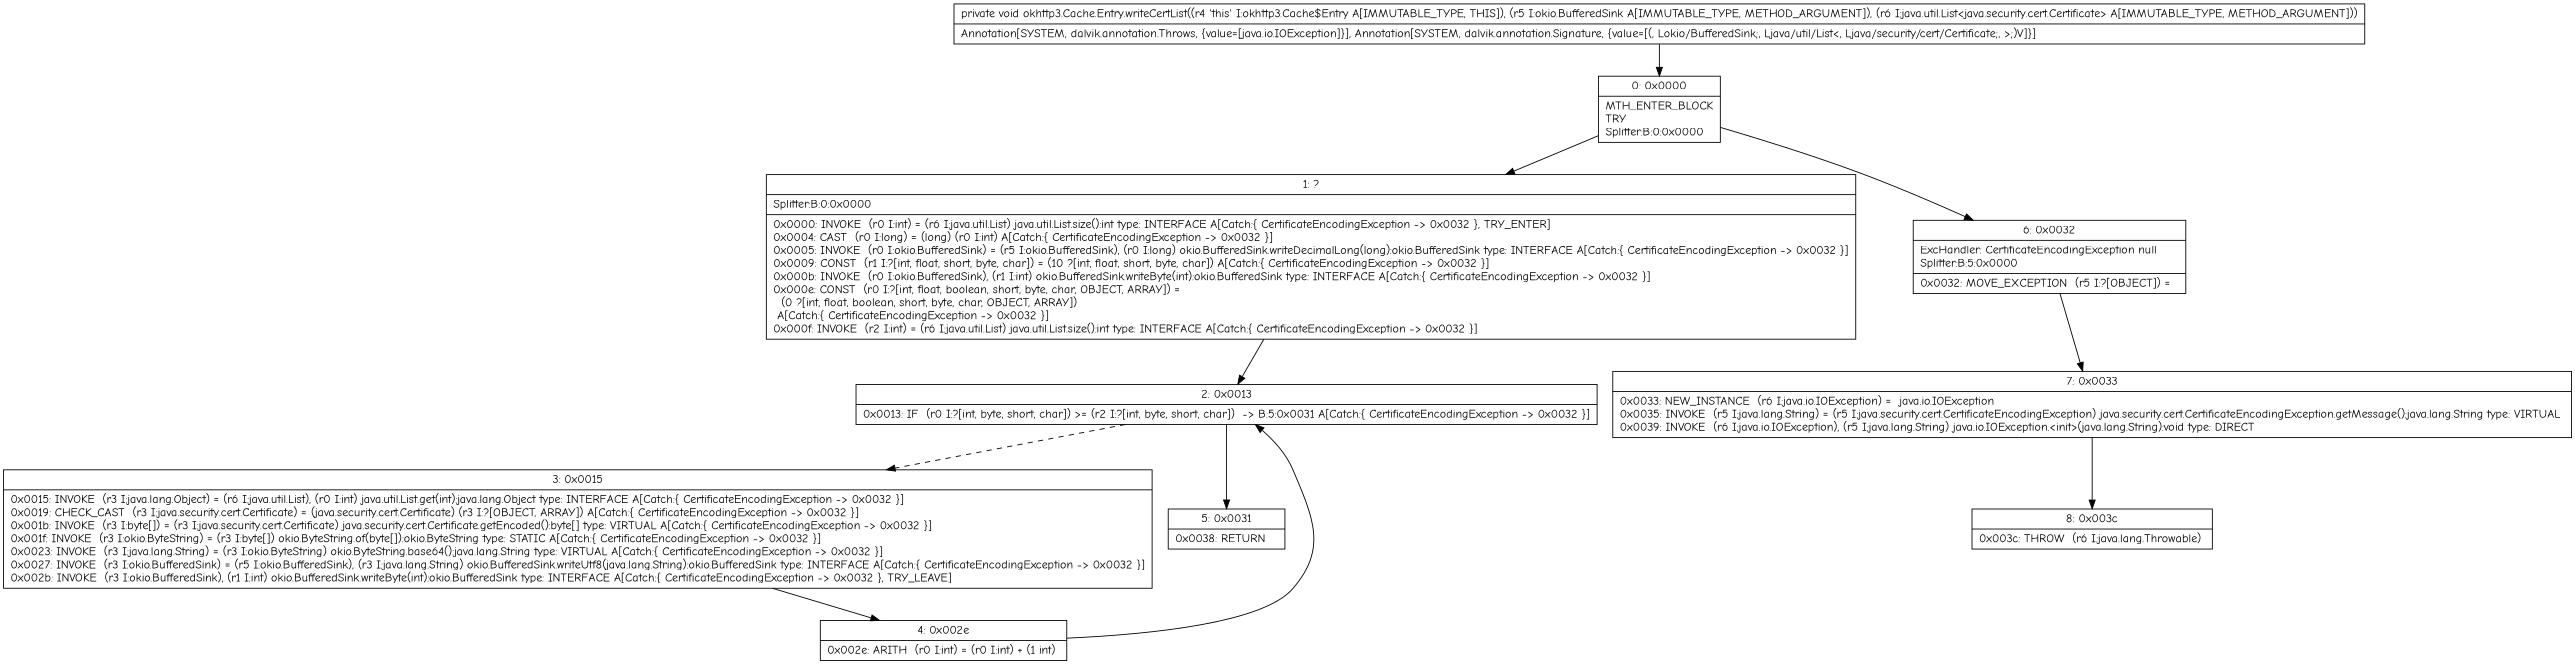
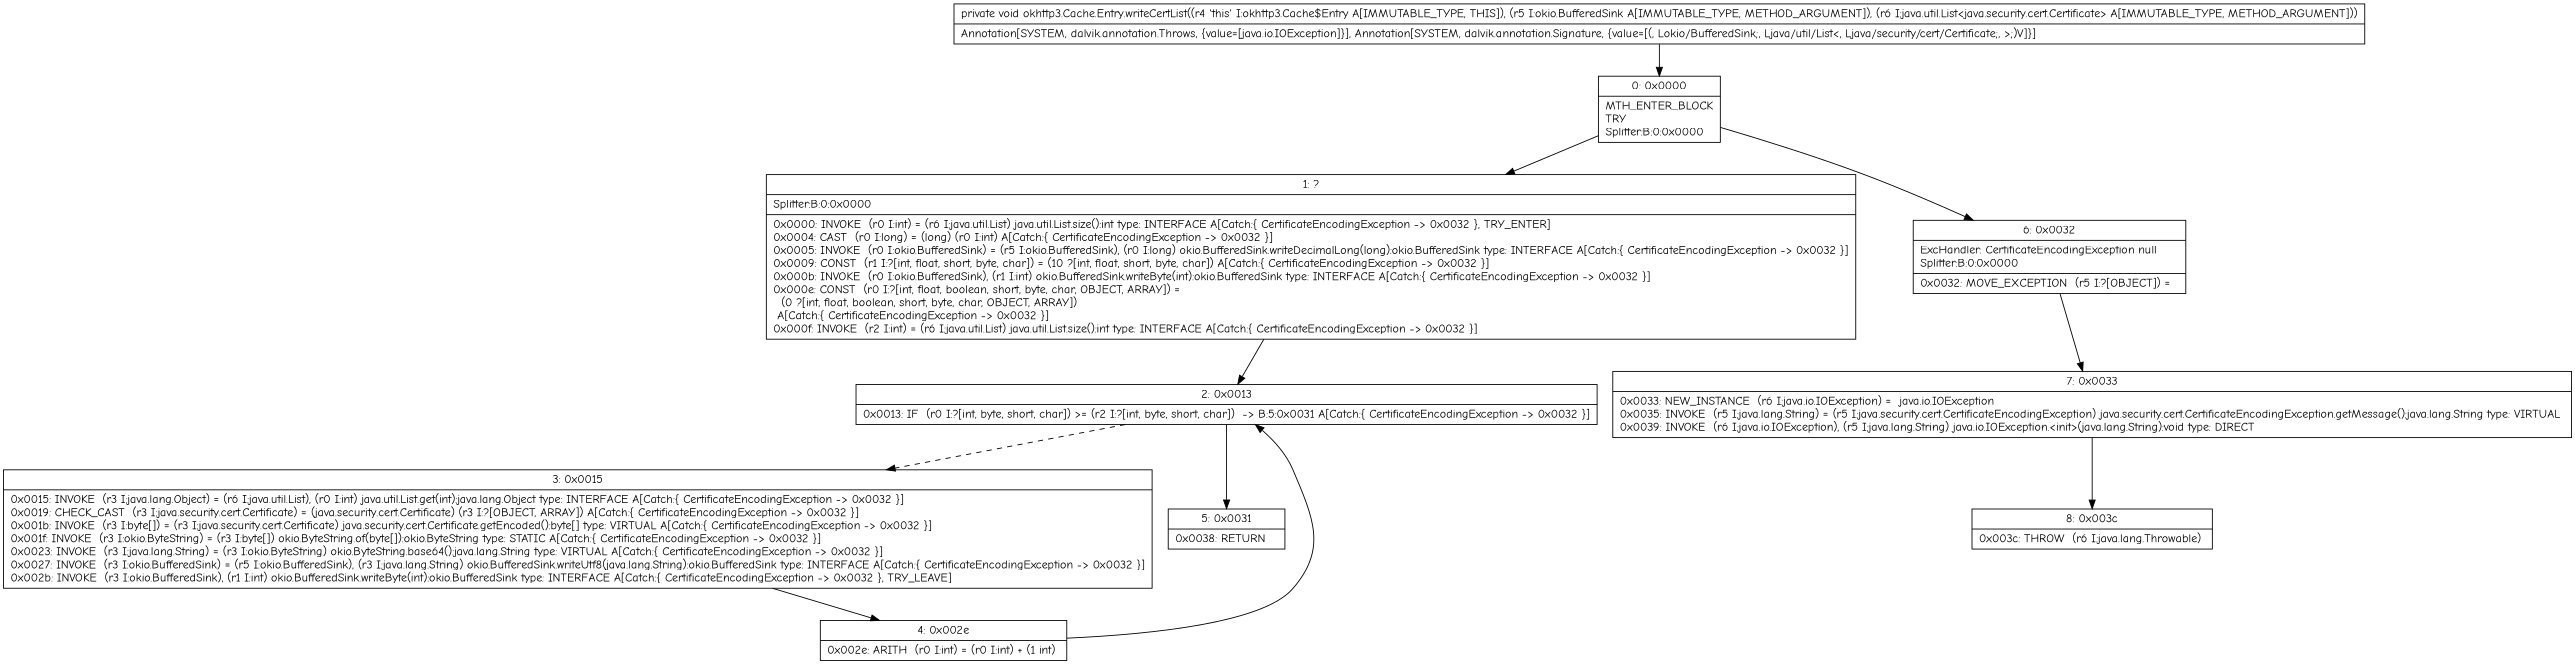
node "6: 0x0032": text "Splitter:B:5:0x0000" -> "Splitter:B:0:0x0000"
